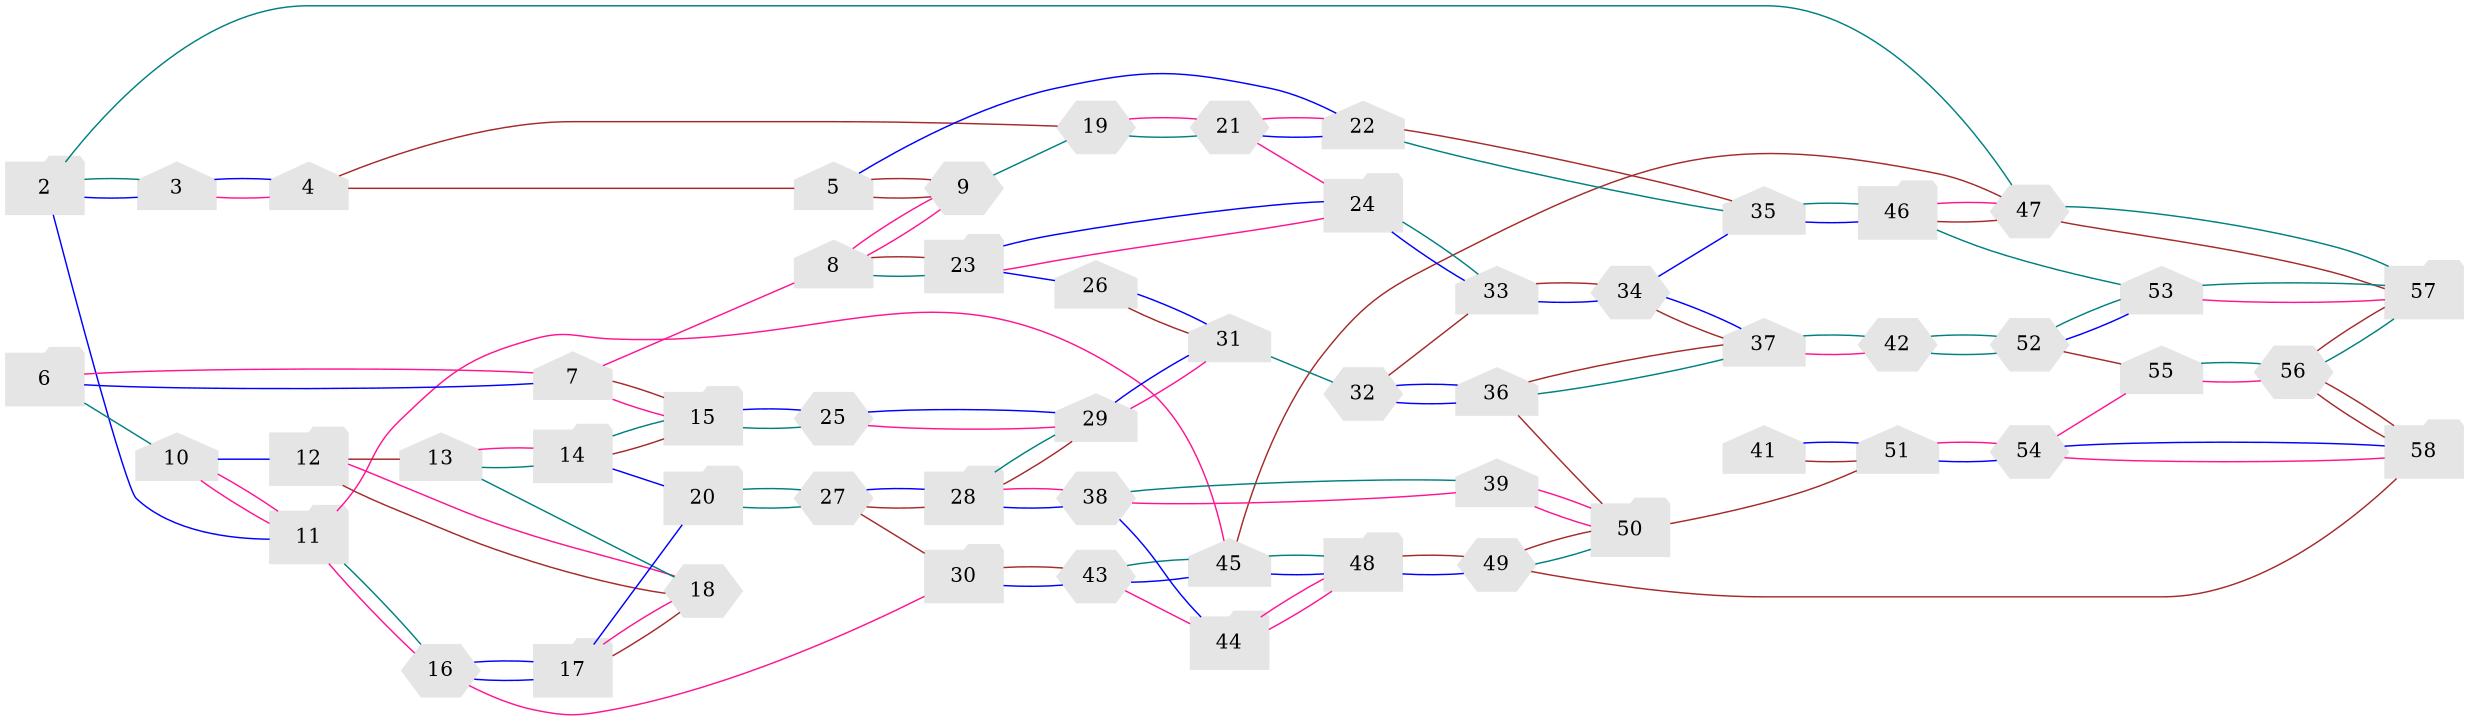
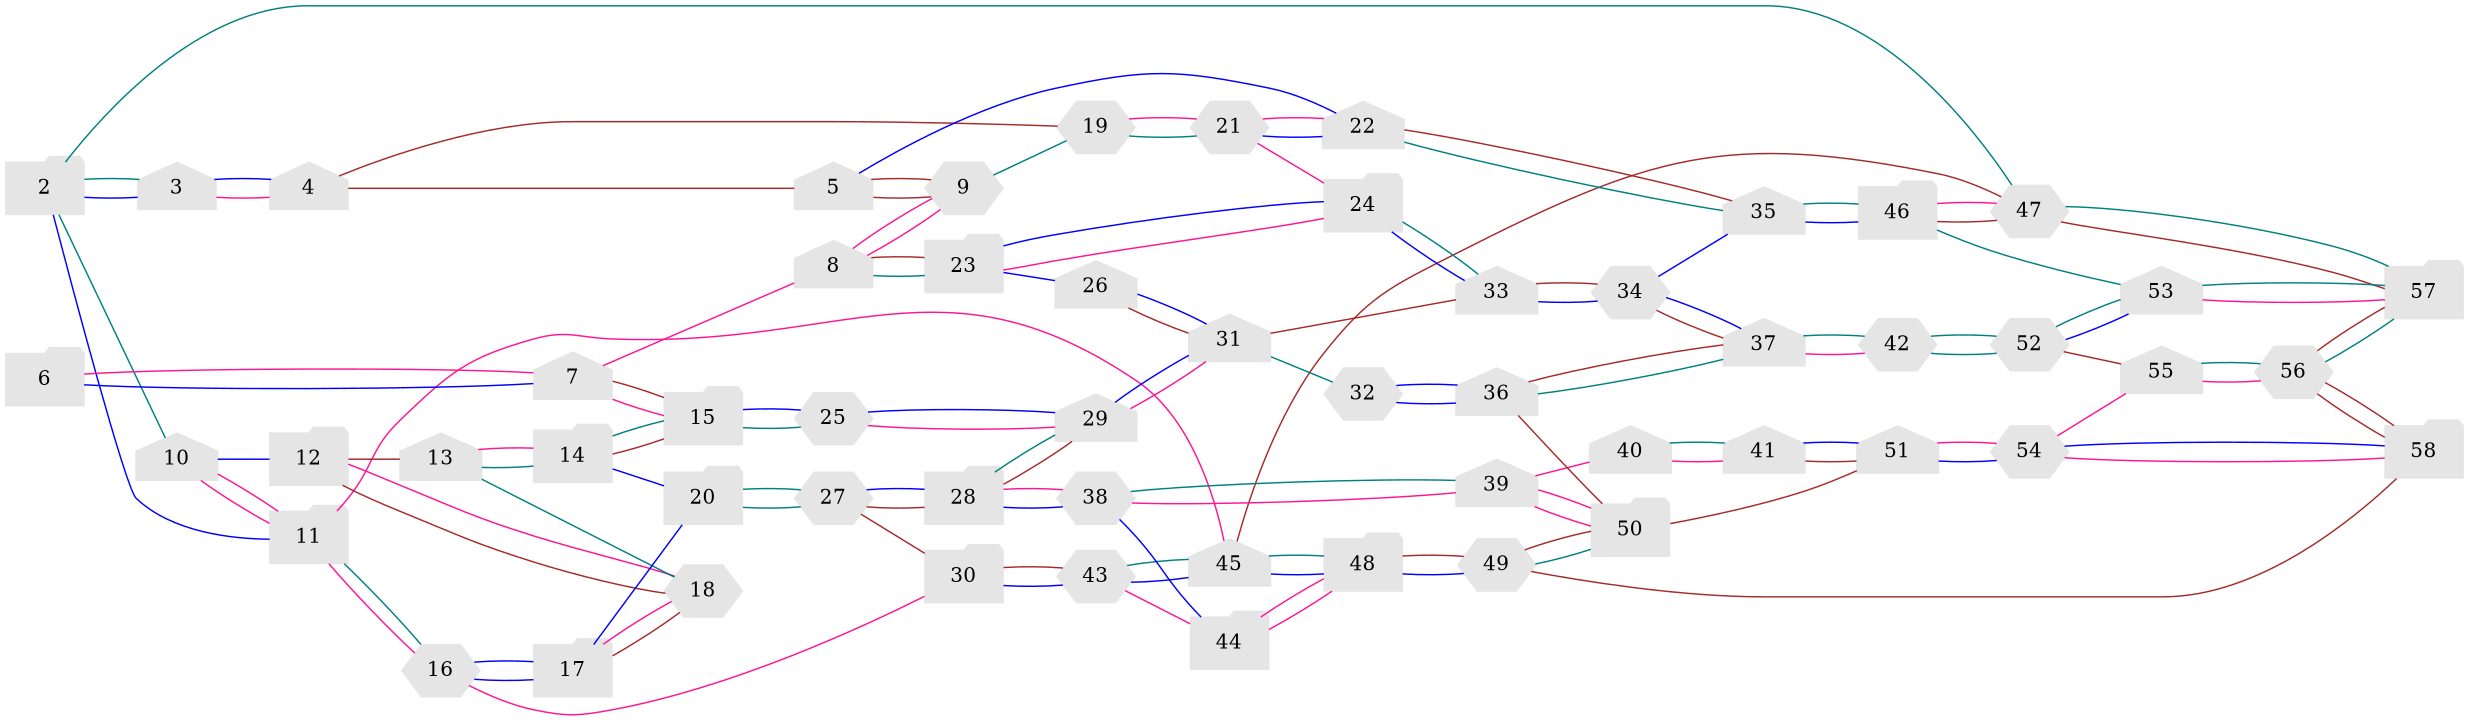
edge "33" -- "32": now "33" -- "31"
edge "6" -- "10": now "2" -- "10"
node "40": added
